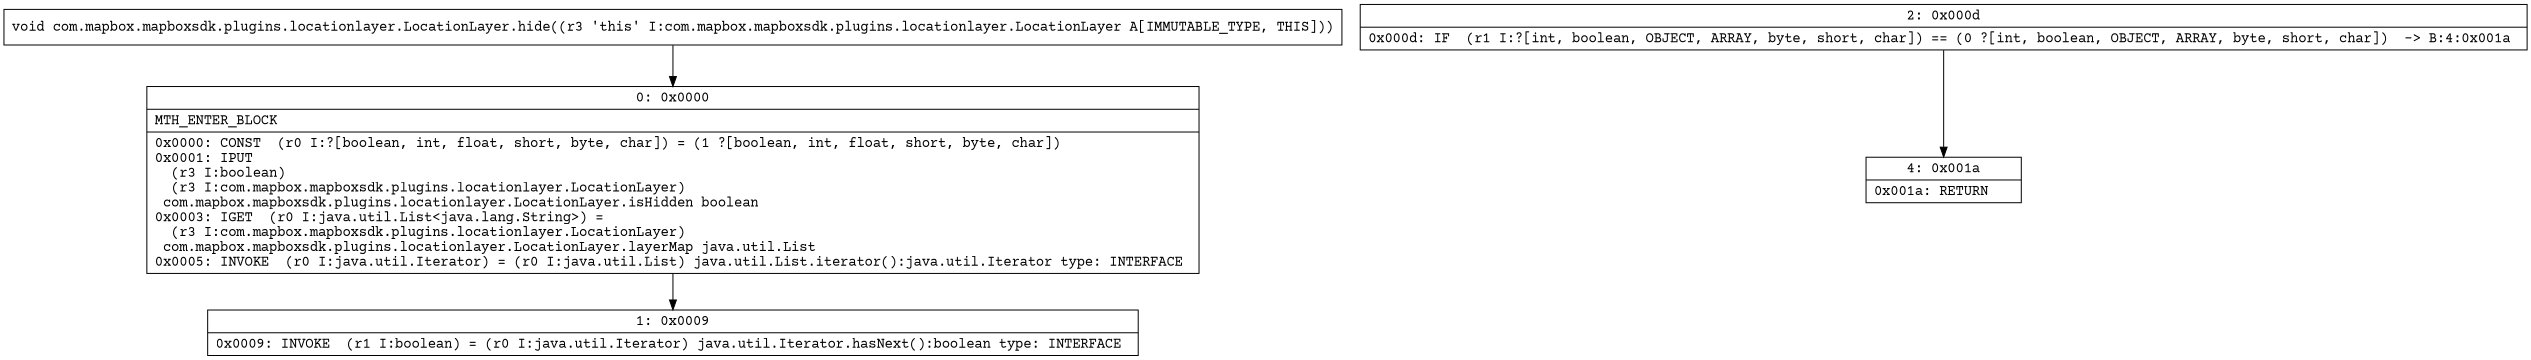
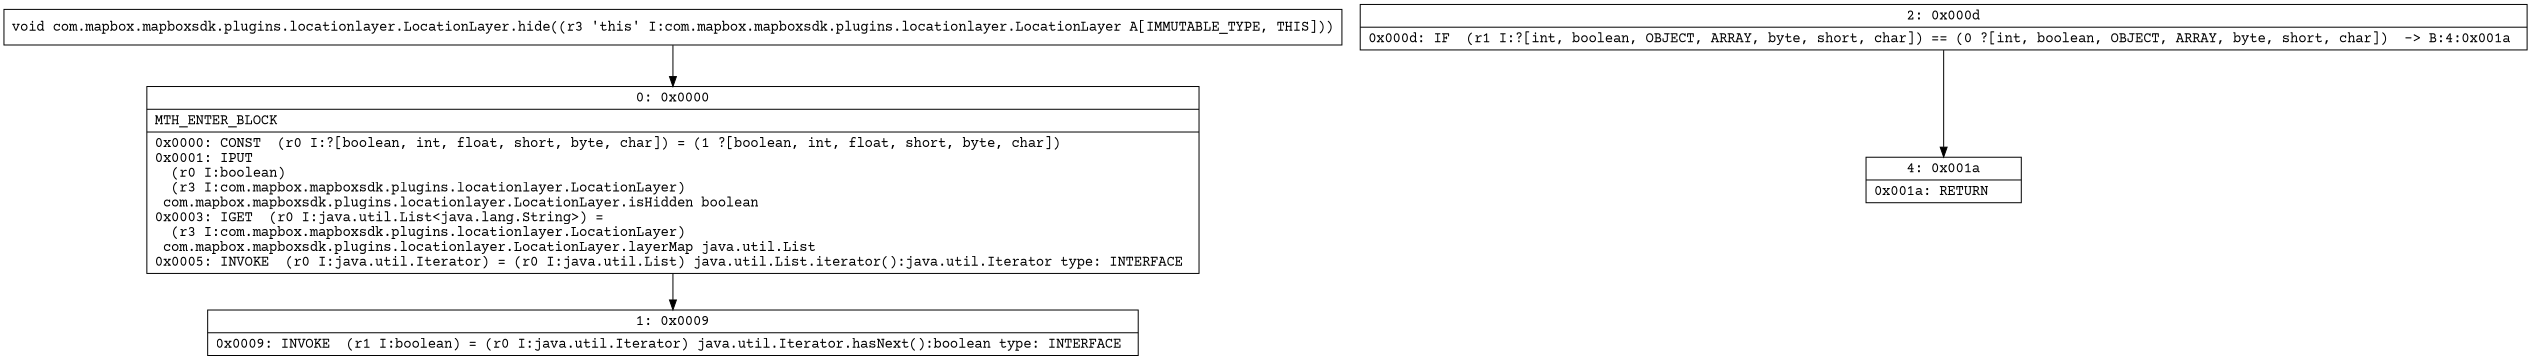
node "0: 0x0000": text "(r3 I:boolean)" -> "(r0 I:boolean)"
